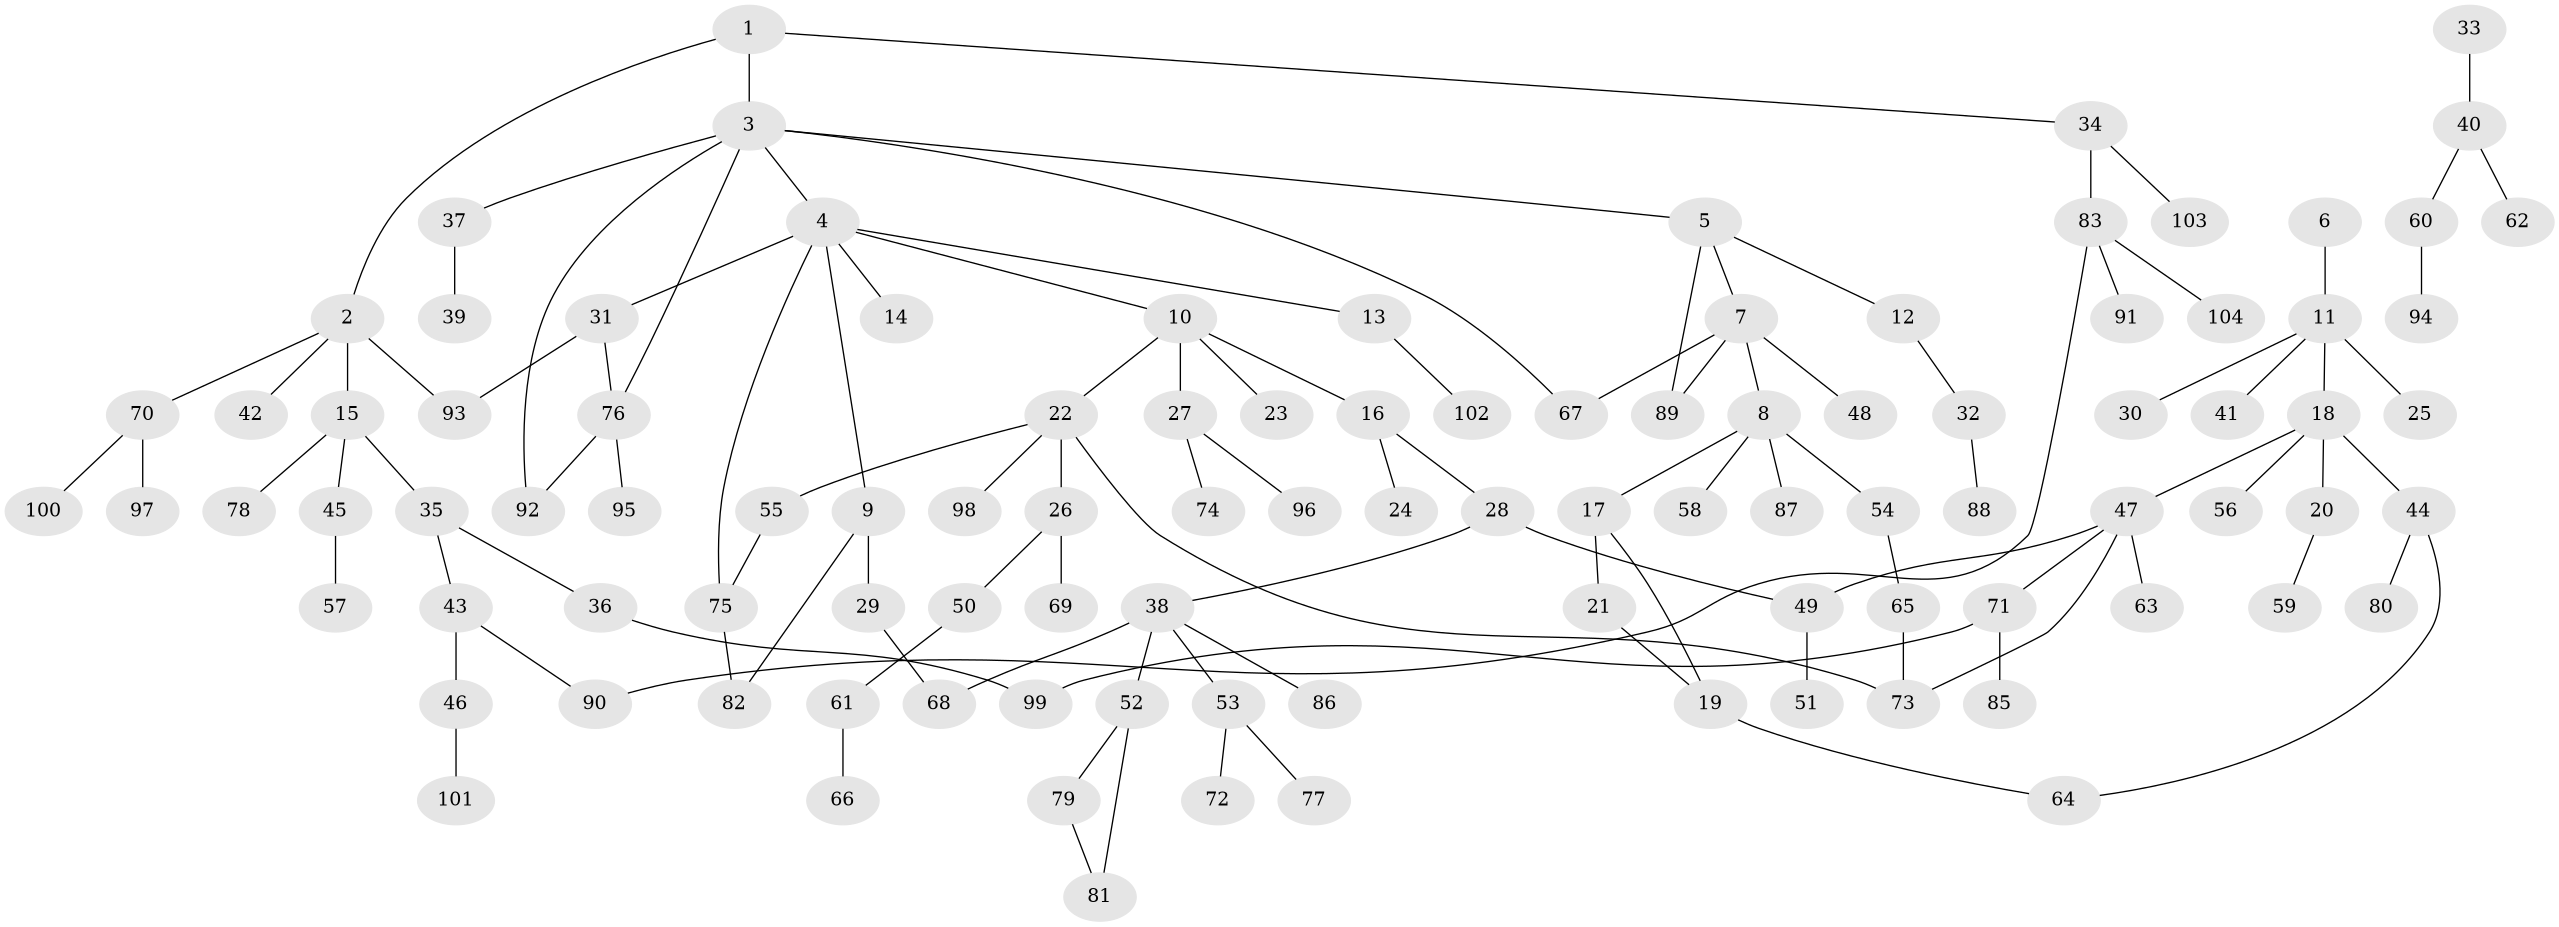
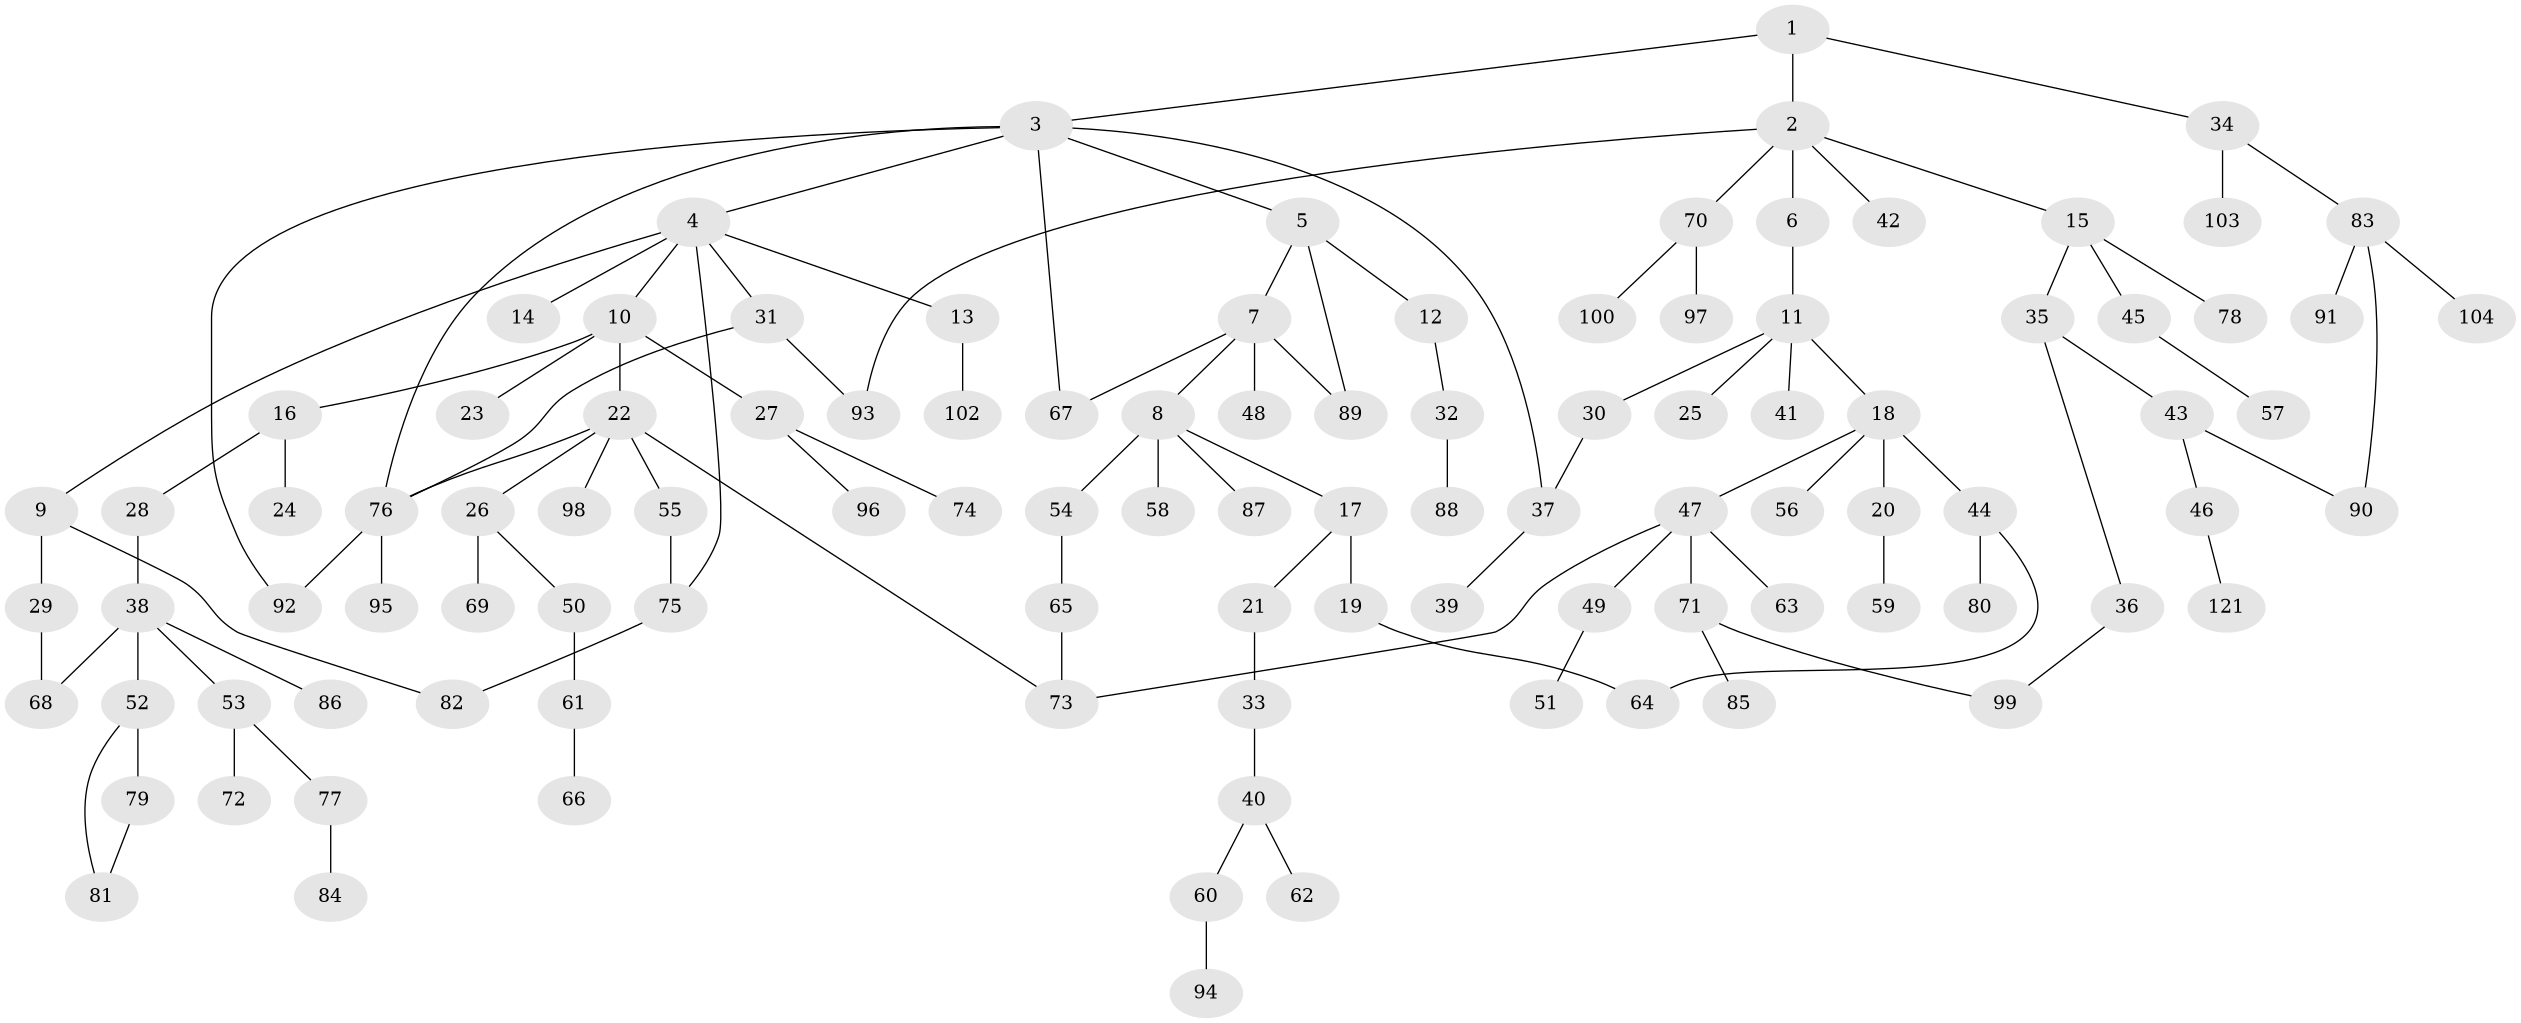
edge "2" -- "6": added
edge "22" -- "76": added
edge "30" -- "37": added
edge "28" -- "49": removed
edge "21" -- "19": now "21" -- "33"
node "101": label "101" -> "121"
node "84": added
